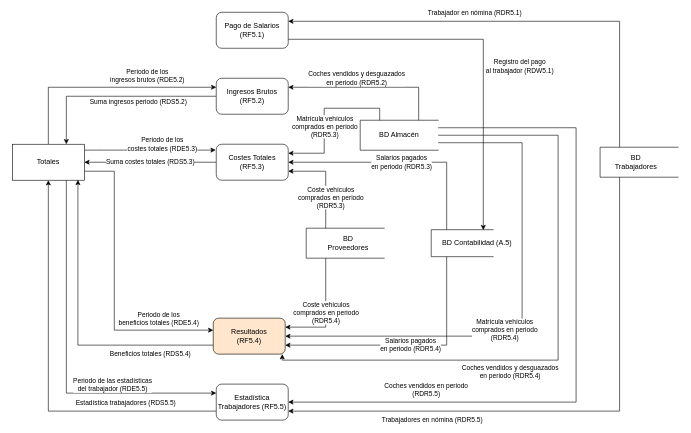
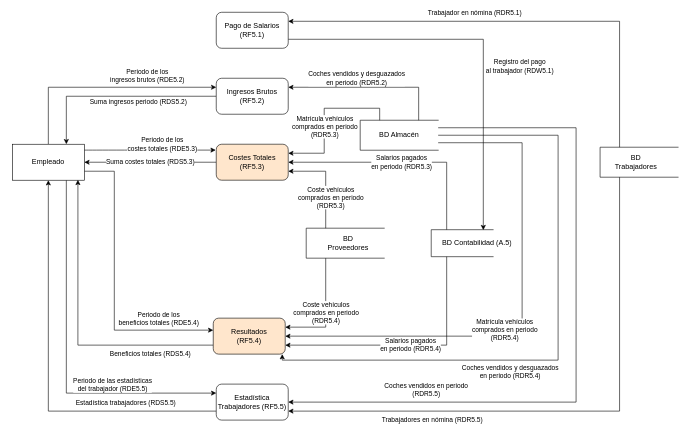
node "Totales": label "Totales" -> "Empleado"
node "Costes Totales (RF5.3)": fillcolor #ffffff -> #ffe6cc
